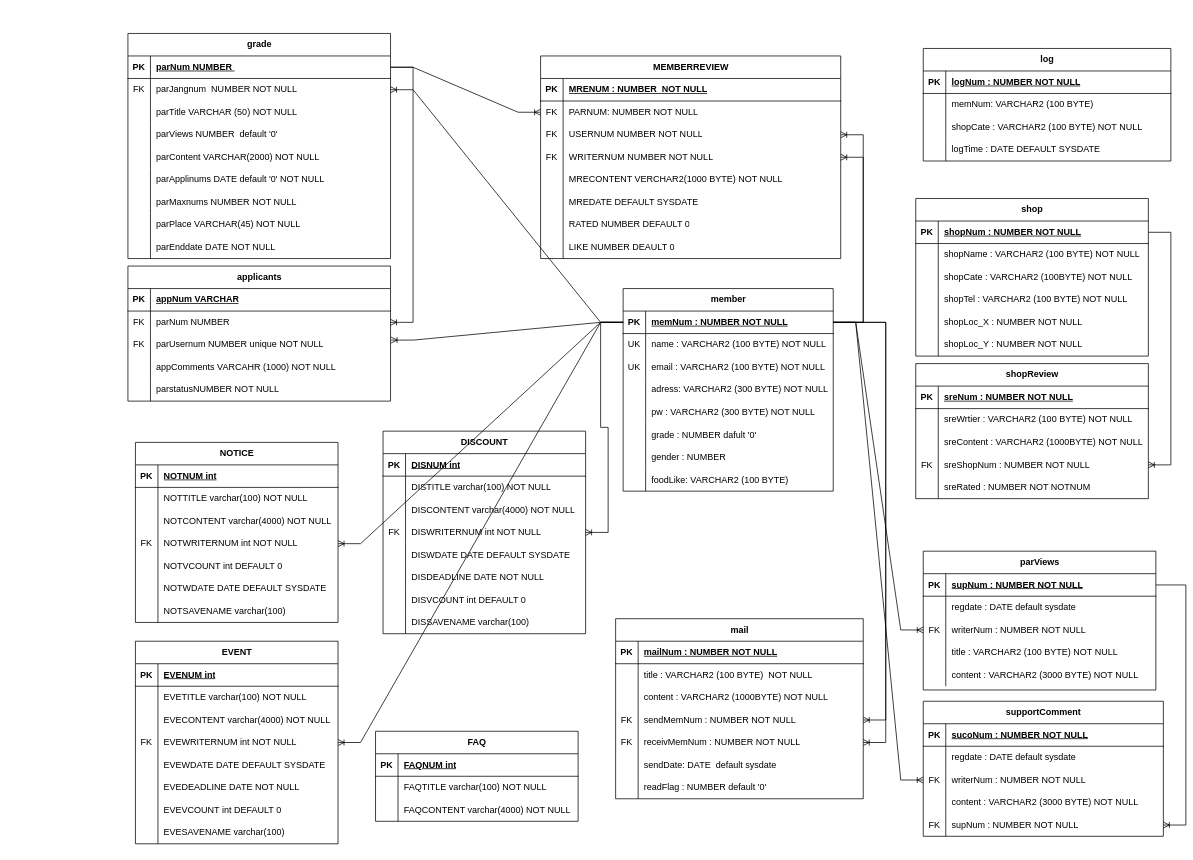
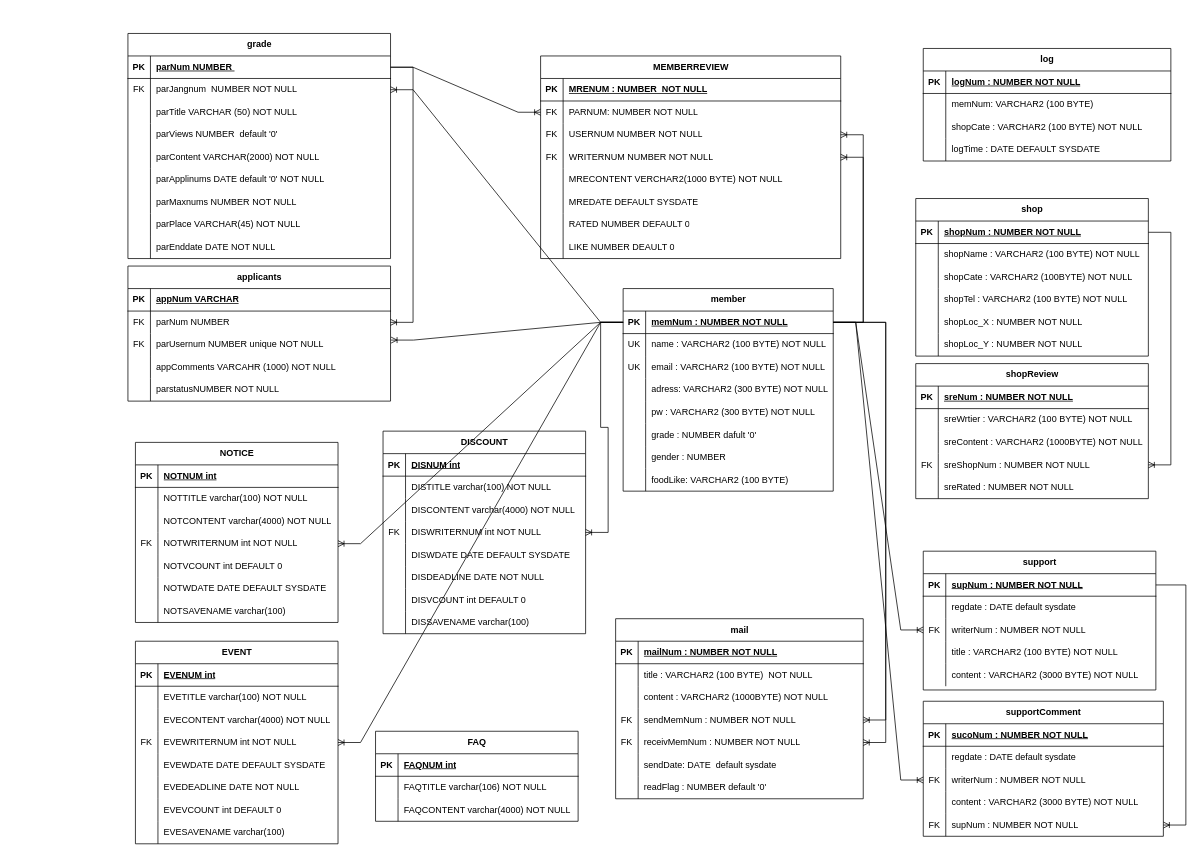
node "sreRated : NUMBER NOT NOTNUM": label "sreRated : NUMBER NOT NOTNUM" -> "sreRated : NUMBER NOT NULL"
node "parViews": label "parViews" -> "support"
node "FAQTITLE varchar(100) NOT NULL": label "FAQTITLE varchar(100) NOT NULL" -> "FAQTITLE varchar(106) NOT NULL"
